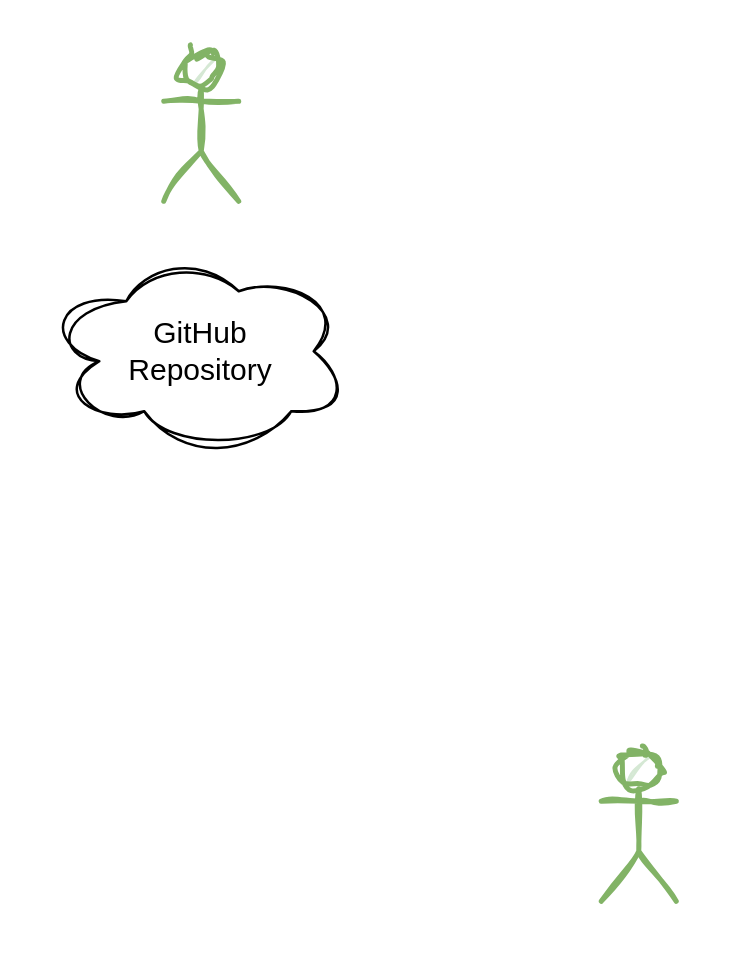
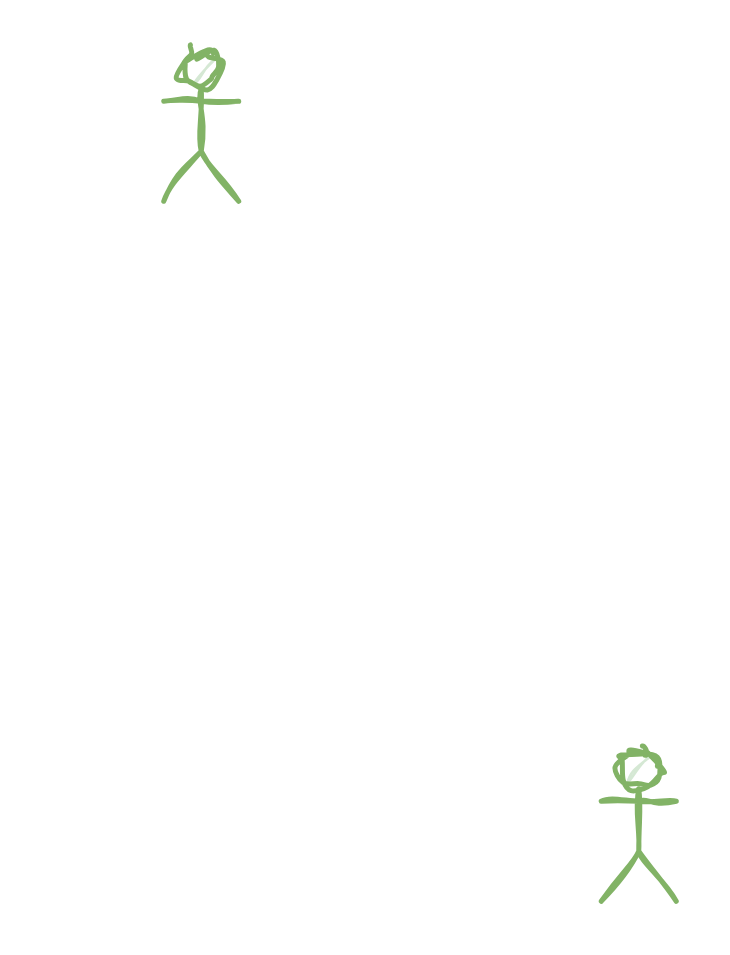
node "GitHub Repository": removed
